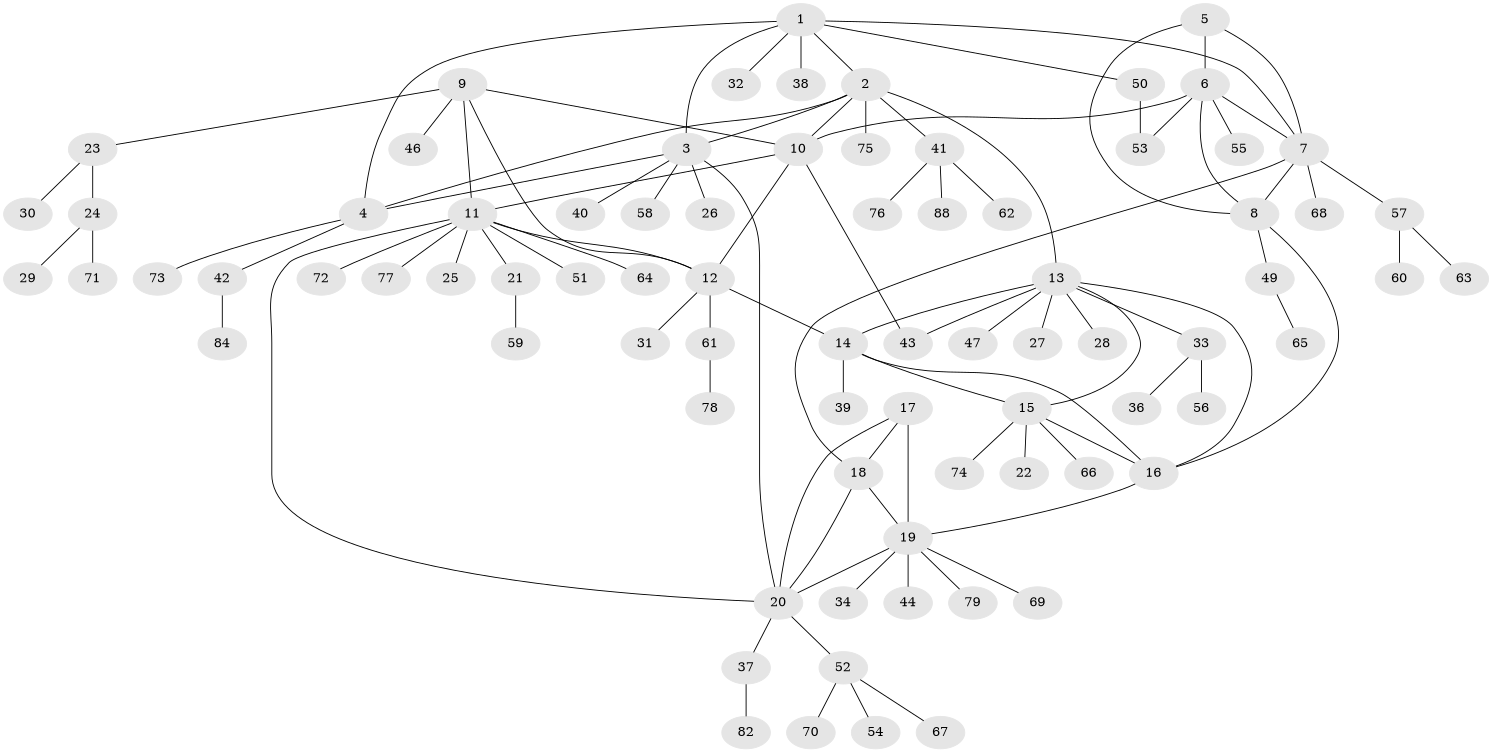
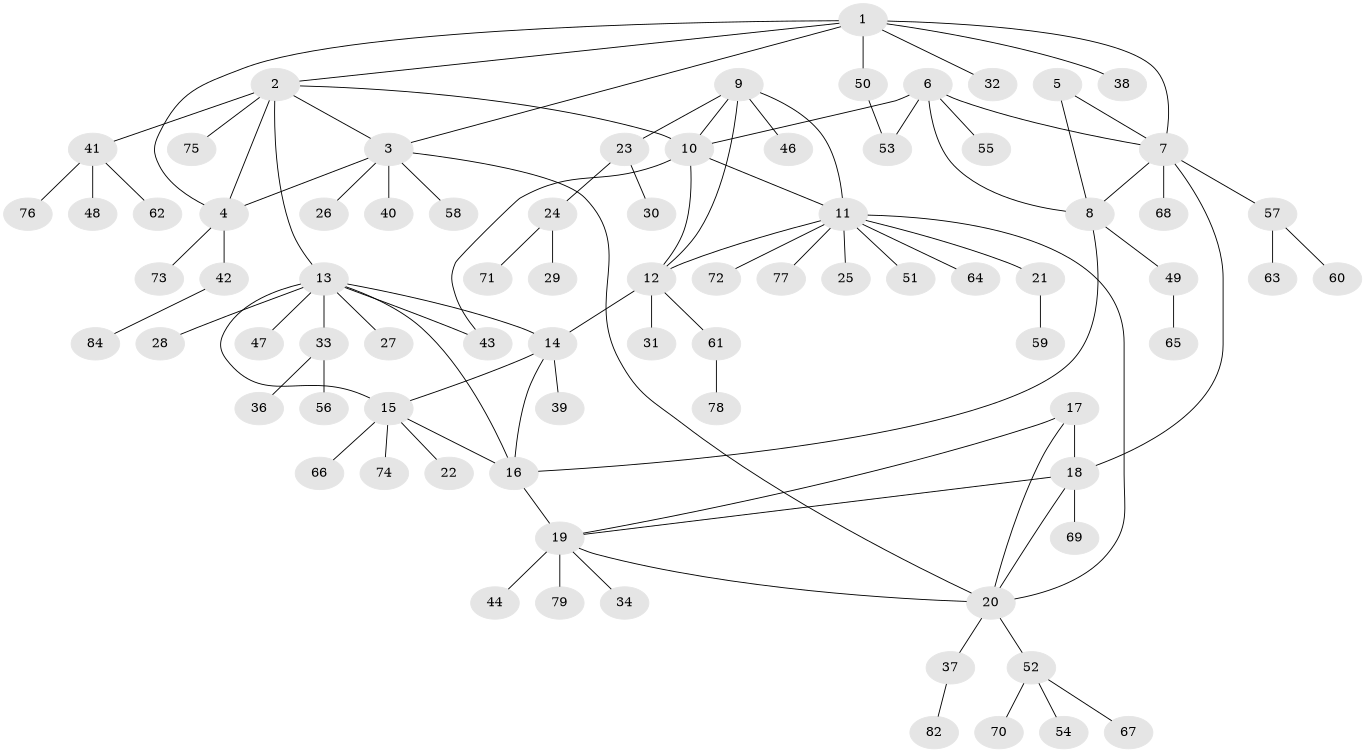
edge "5" -- "6": removed
node "88": label "88" -> "48"
edge "19" -- "69": now "18" -- "69"
